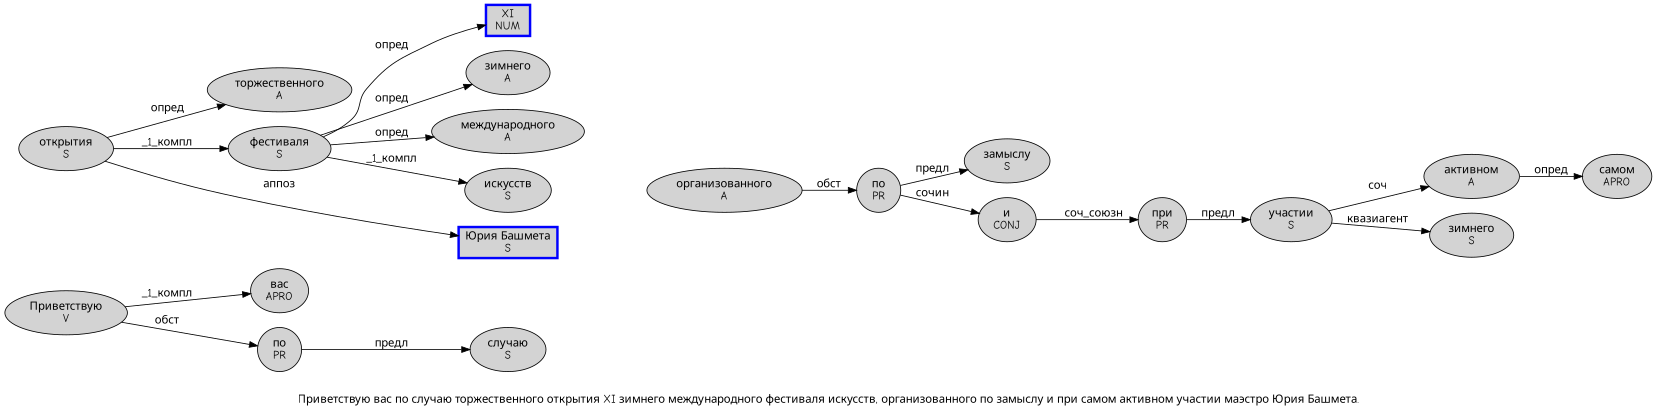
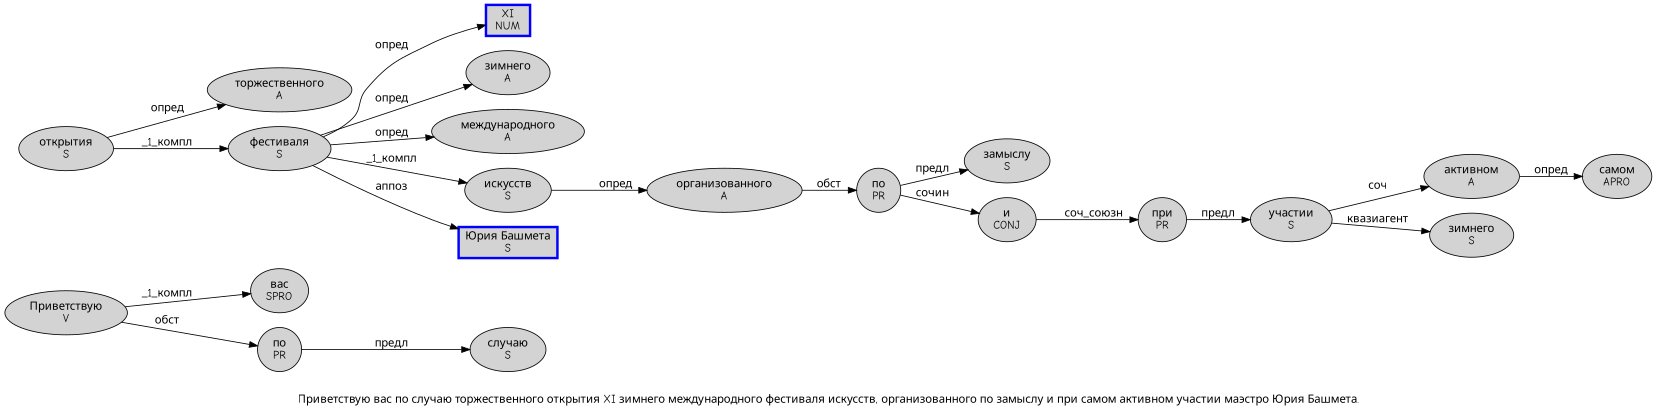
edge "искусств S" -> "организованного A": added, label "опред"
edge "открытия S" -> "Юрия Башмета S": now "фестиваля S" -> "Юрия Башмета S"
node "вас APRO": label "вас APRO" -> "вас SPRO"
